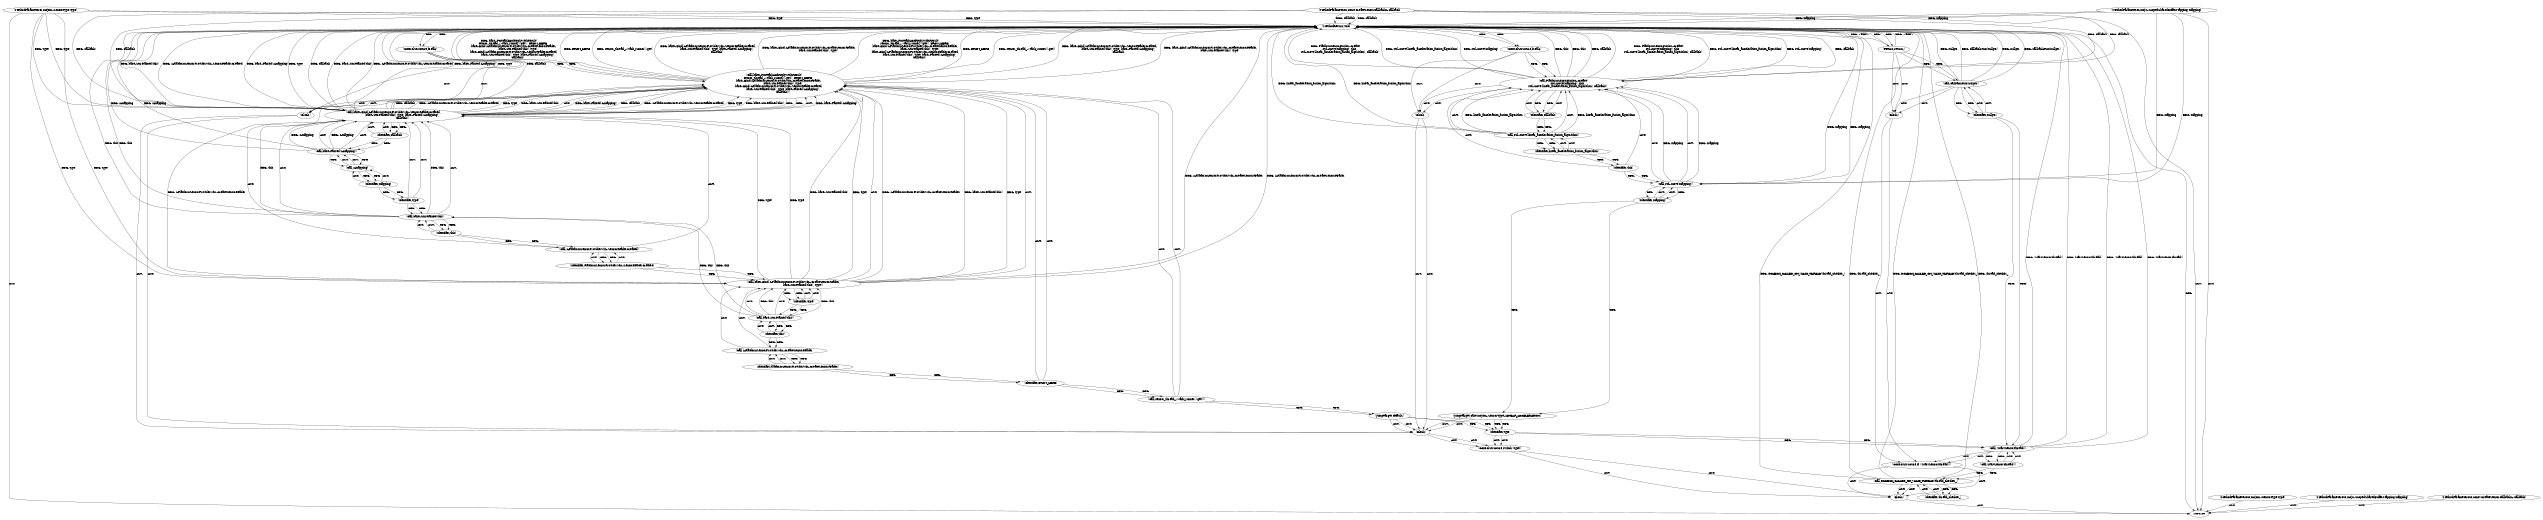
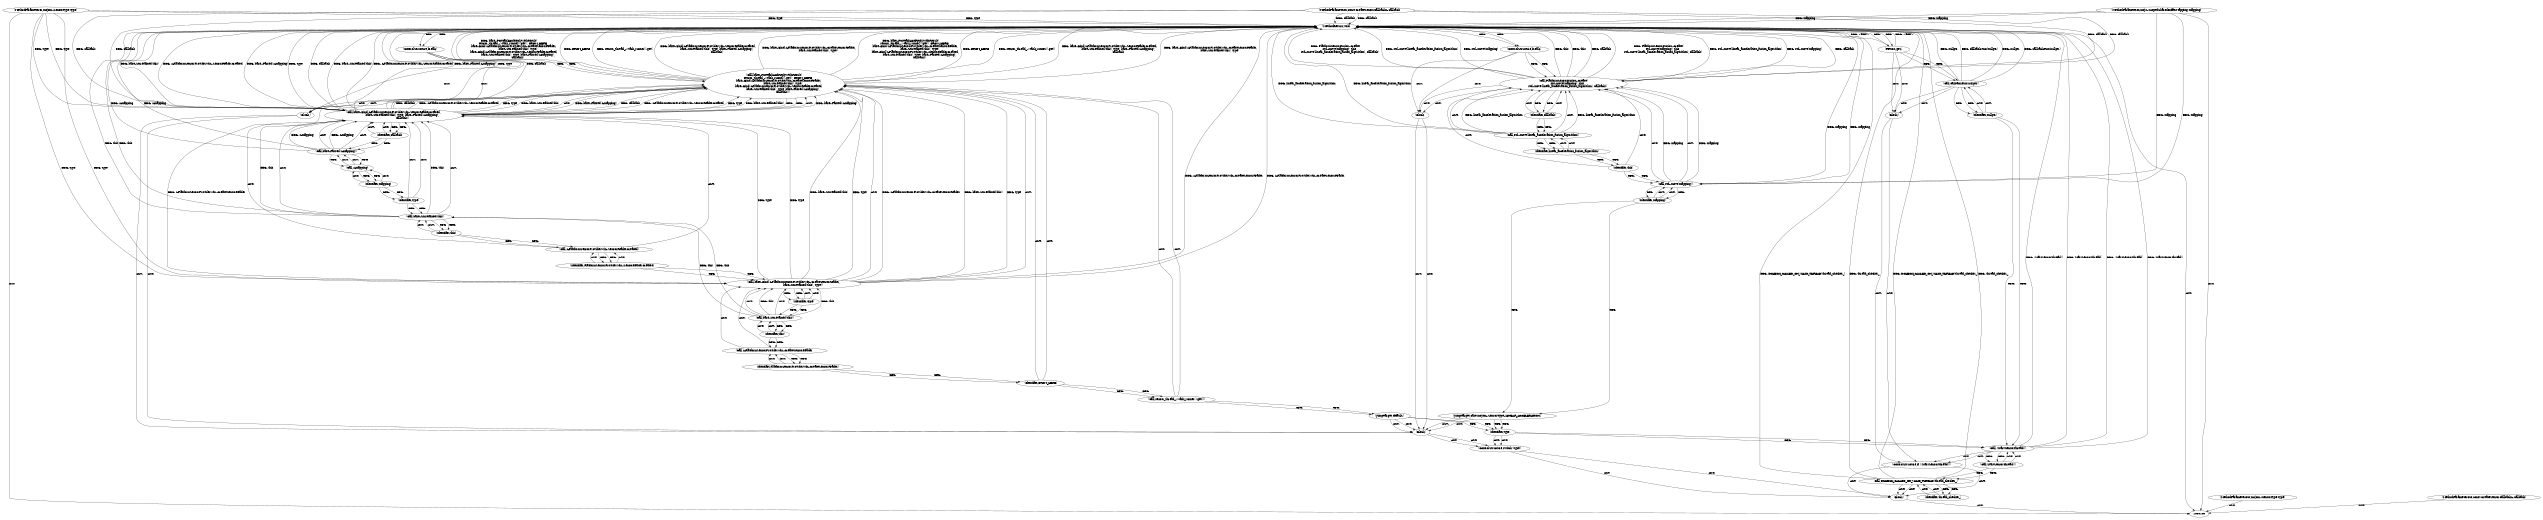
edge "(MethodParameterIn,const CreateSensorCallback& callback)" -> "1000100": removed, label "AST:"
node "(Return,return;)": label "(Return,return;)" -> "(Return,get;)"
edge "(MethodReturn,void)" -> "1000100": label "CFG: " -> "AST: "
node "(MethodParameterOut,mojo::ScopedSharedBufferMapping mapping)": removed
